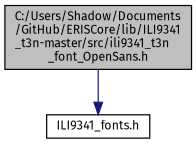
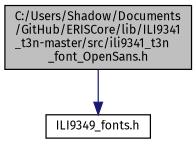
node "ILI9341_fonts.h": label "ILI9341_fonts.h" -> "ILI9349_fonts.h"
